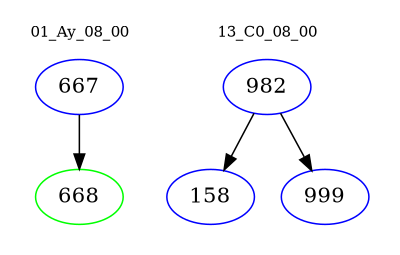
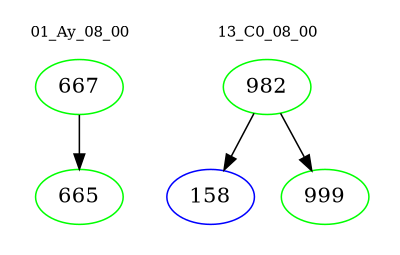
node "667": color blue -> green
node "982": color blue -> green
node "668": label "668" -> "665"
node "999": color blue -> green
